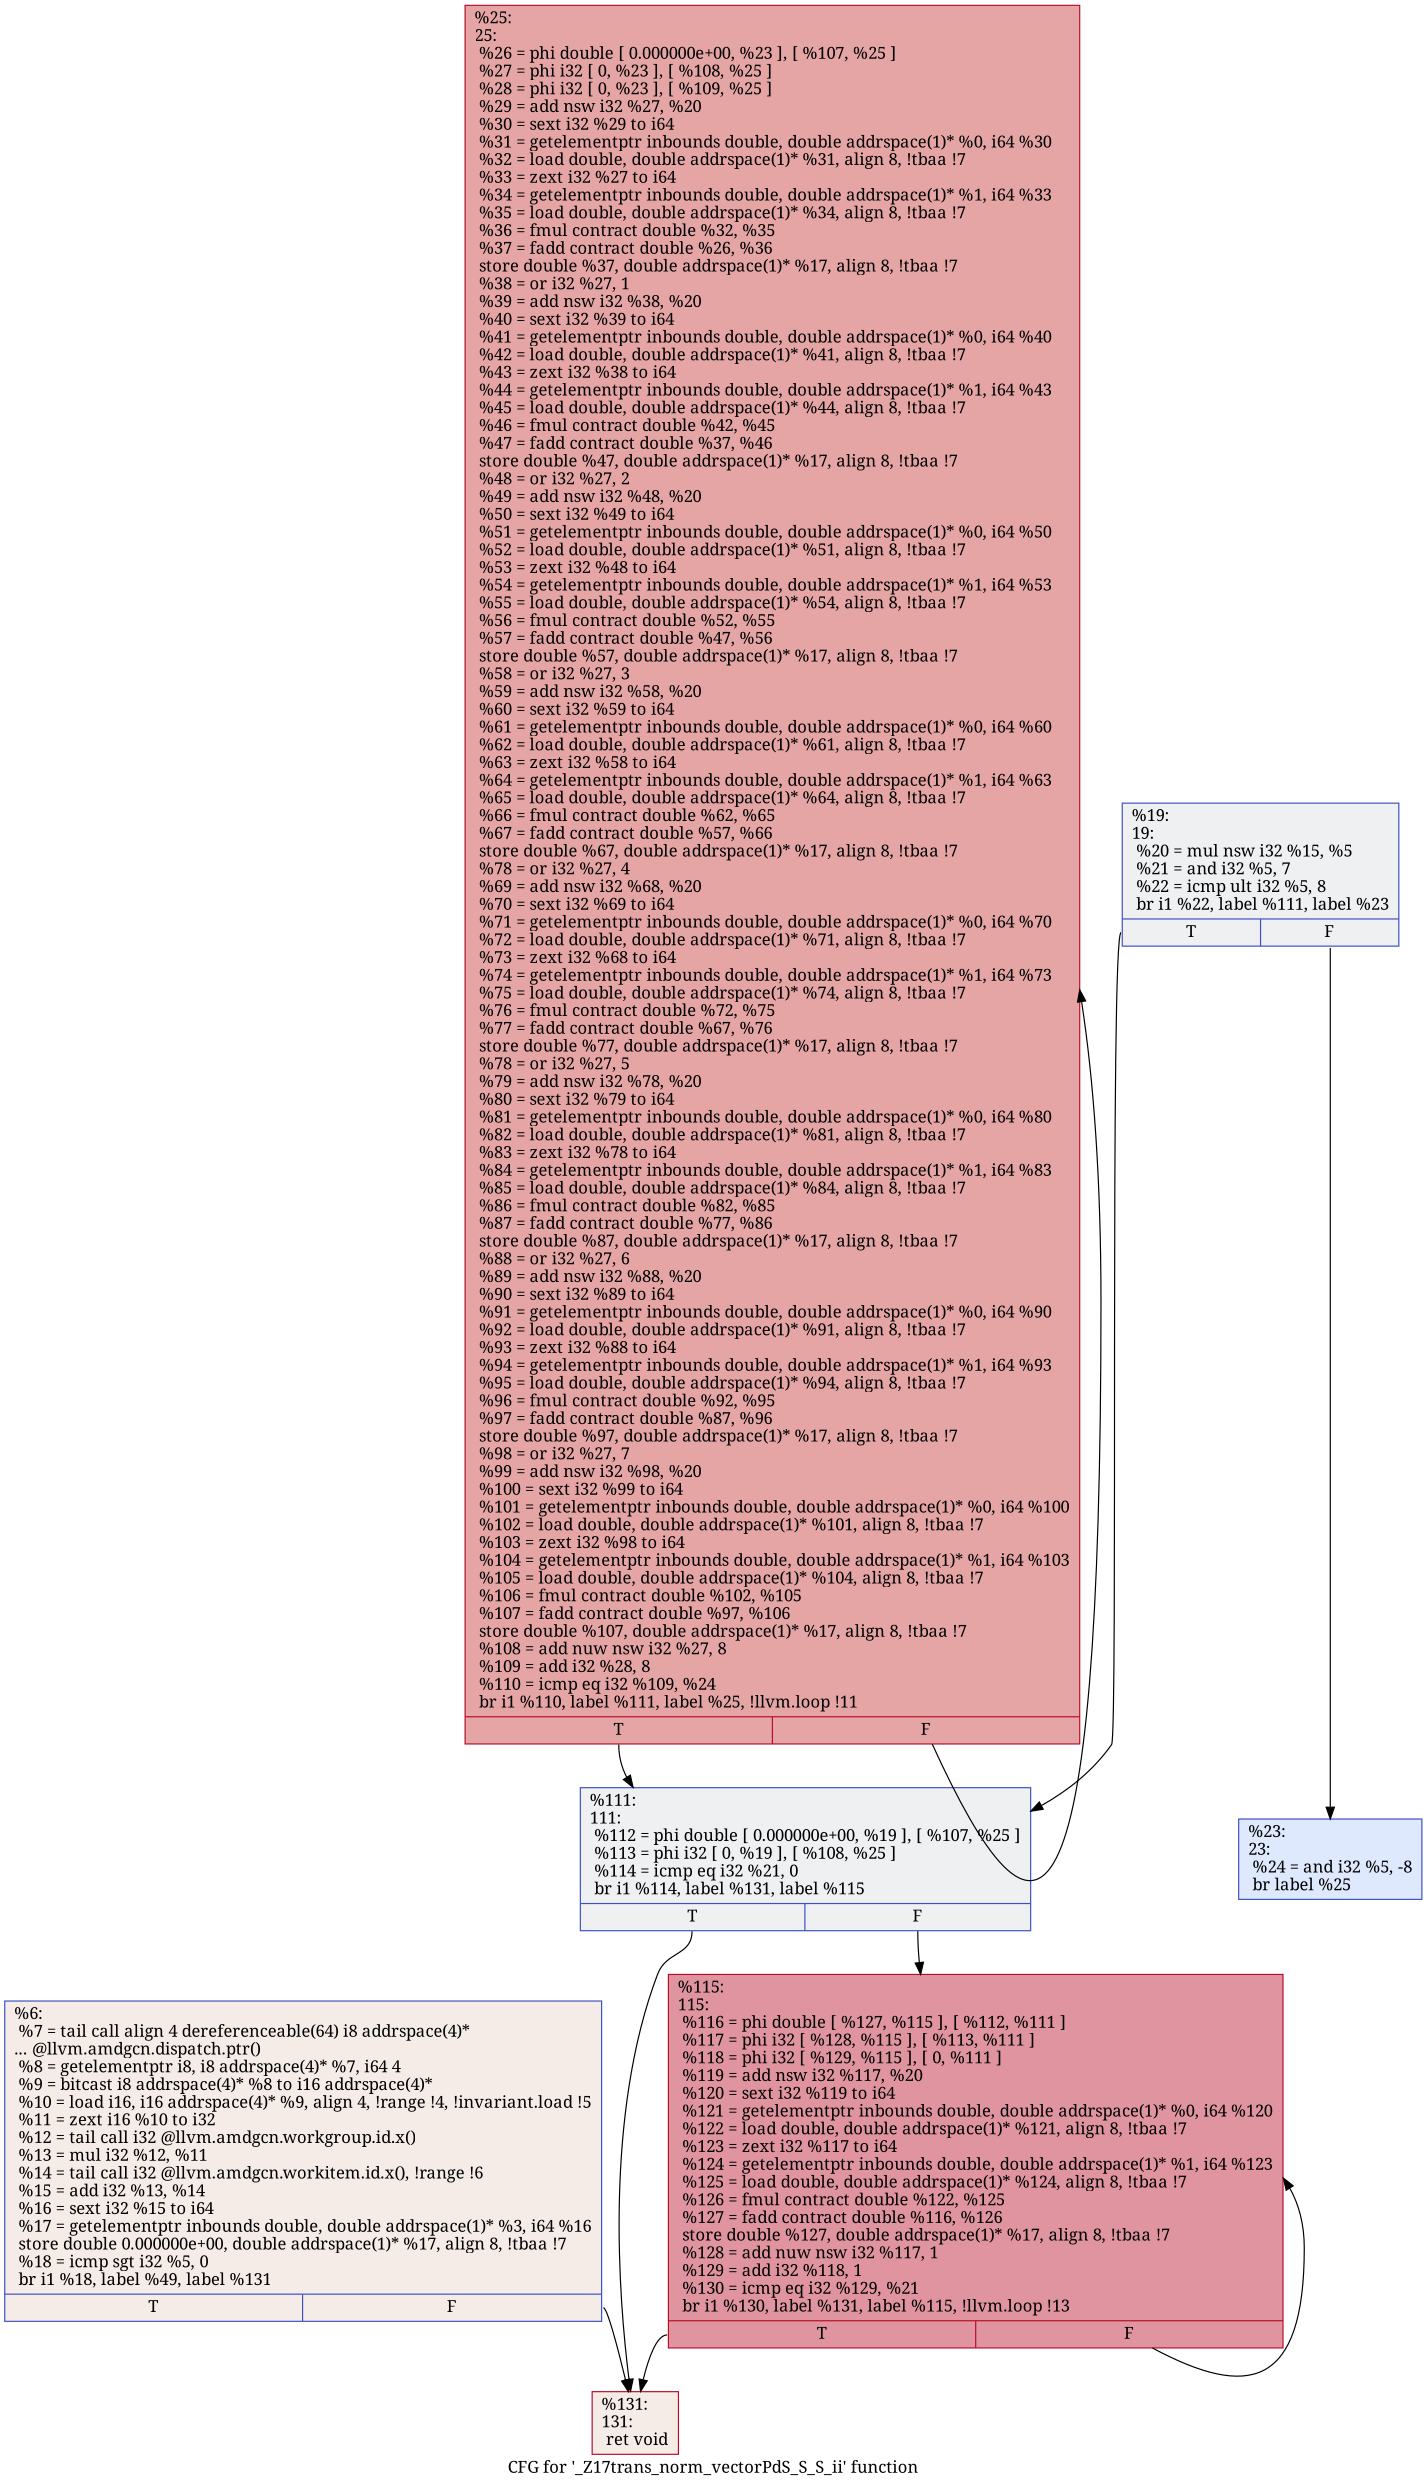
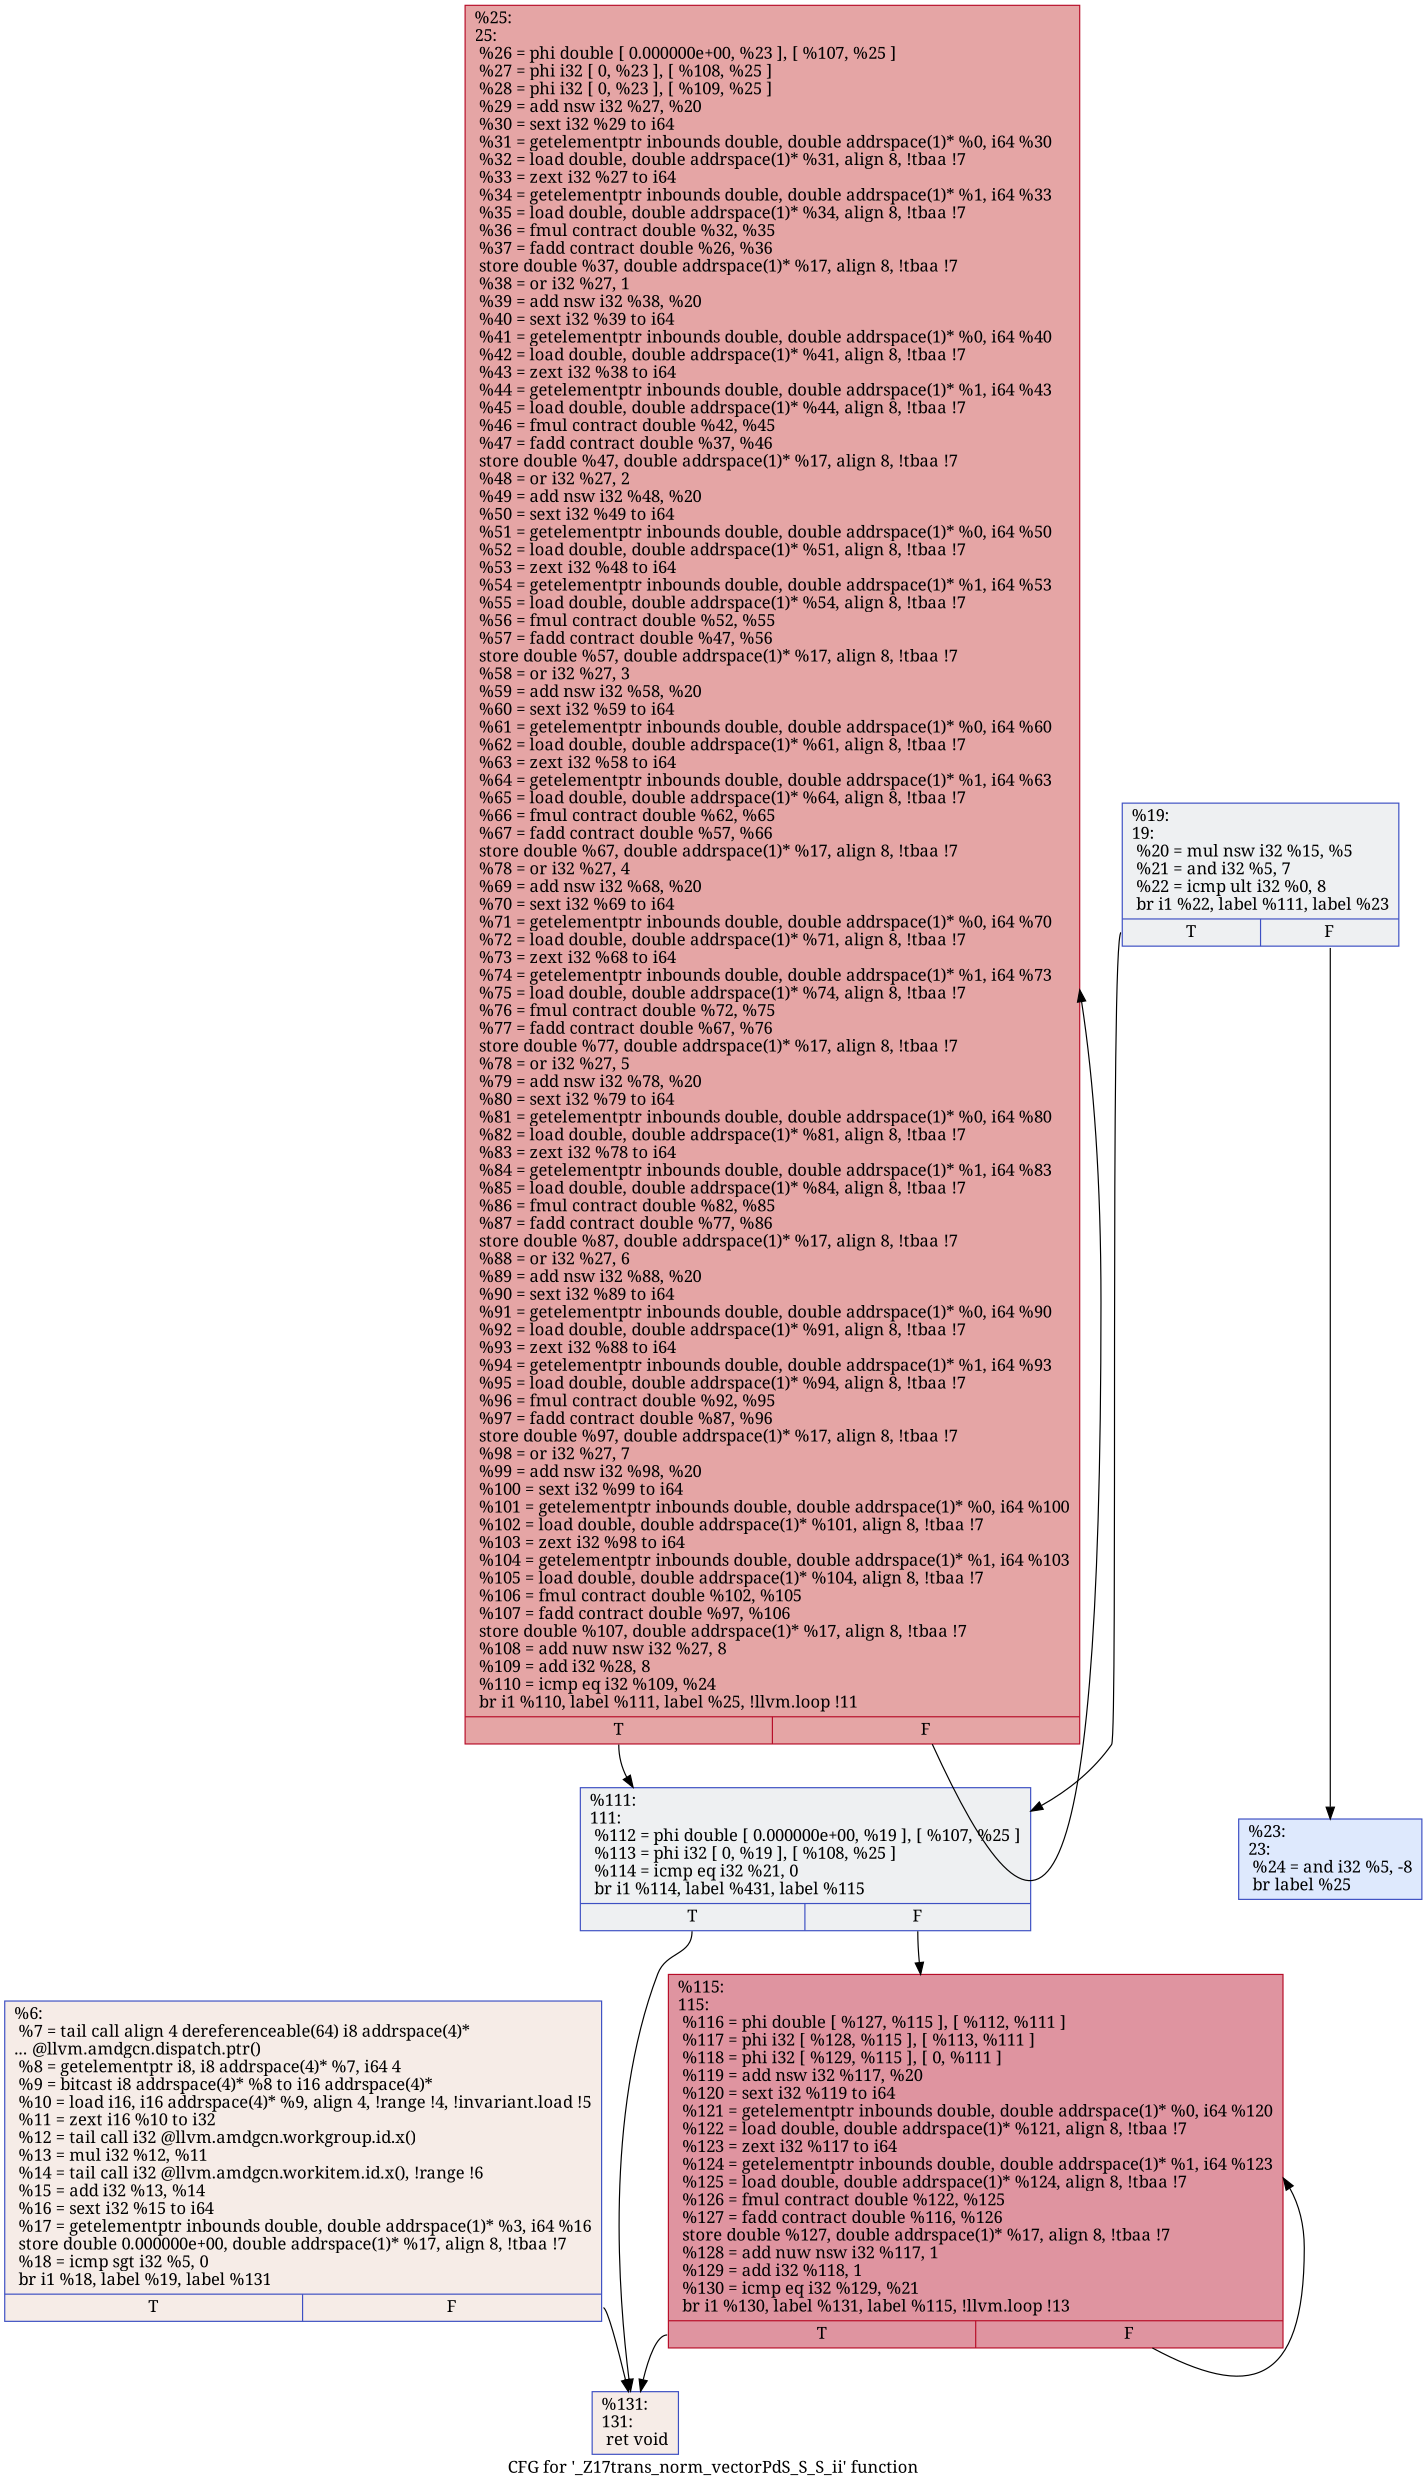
node "%19:": text "%22 = icmp ult i32 %5, 8" -> "%22 = icmp ult i32 %0, 8"
node "%111:": text "br i1 %114, label %131, label %115" -> "br i1 %114, label %431, label %115"
node "%6:": text "br i1 %18, label %49, label %131" -> "br i1 %18, label %19, label %131"
node "%131:": color #b70d28ff -> #3d50c3ff
